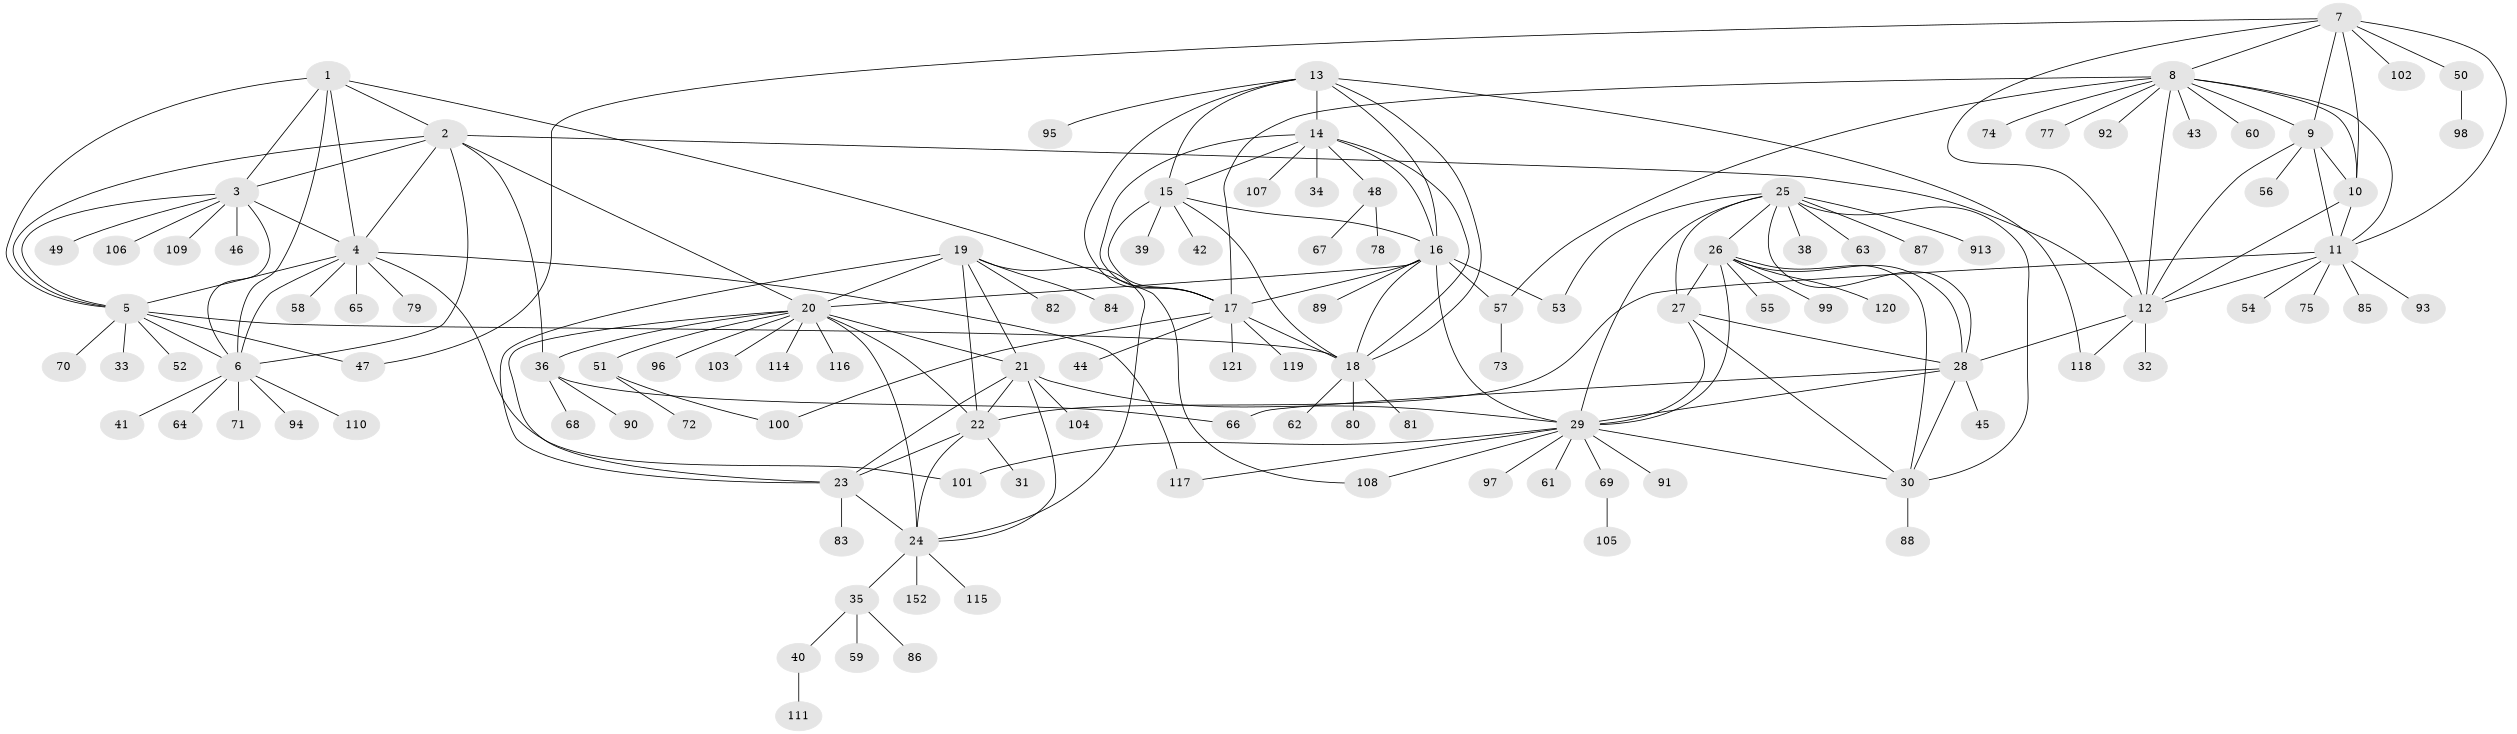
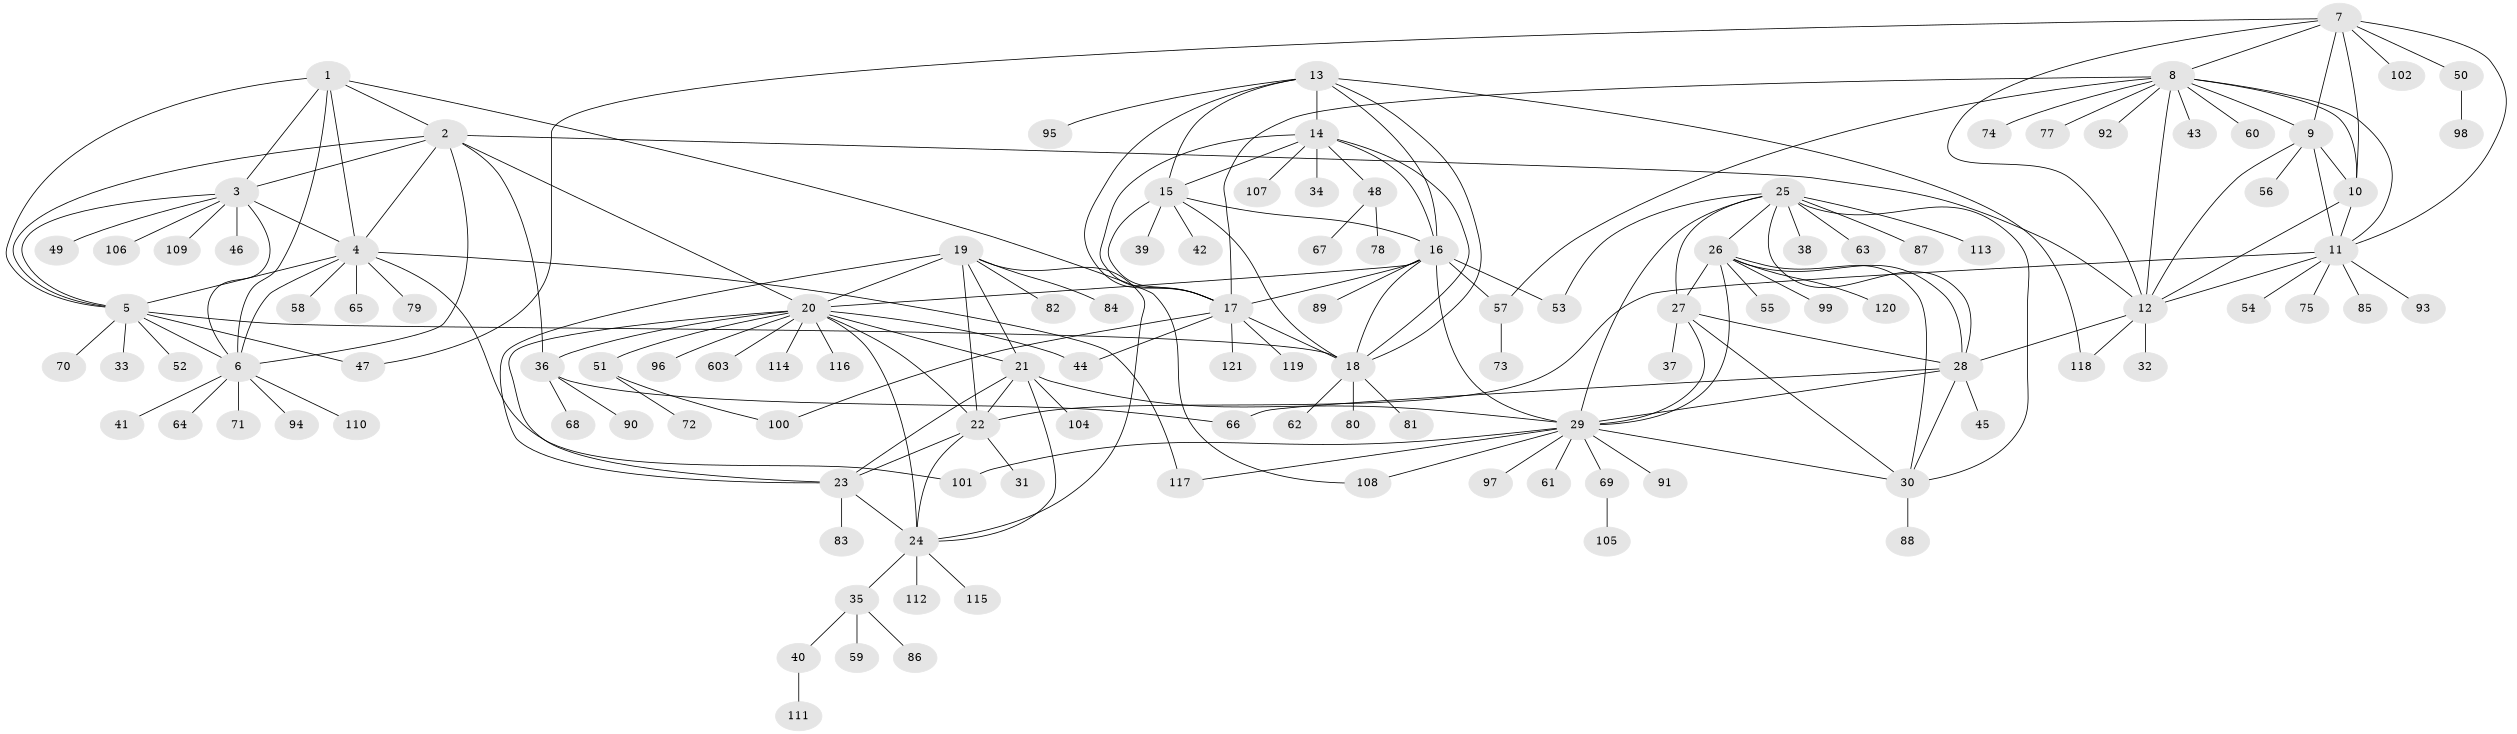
node "913": label "913" -> "113"
edge "20" -- "44": added
node "103": label "103" -> "603"
node "37": added
node "152": label "152" -> "112"
